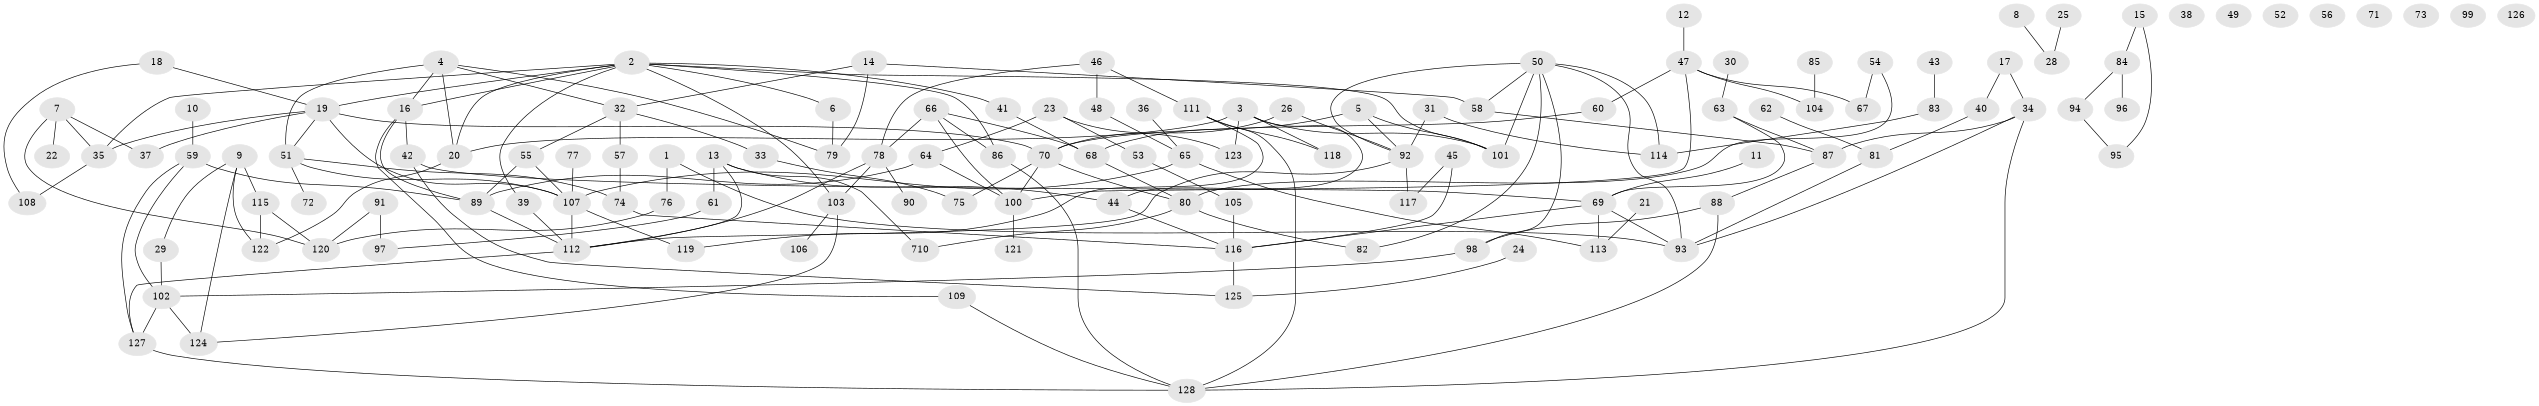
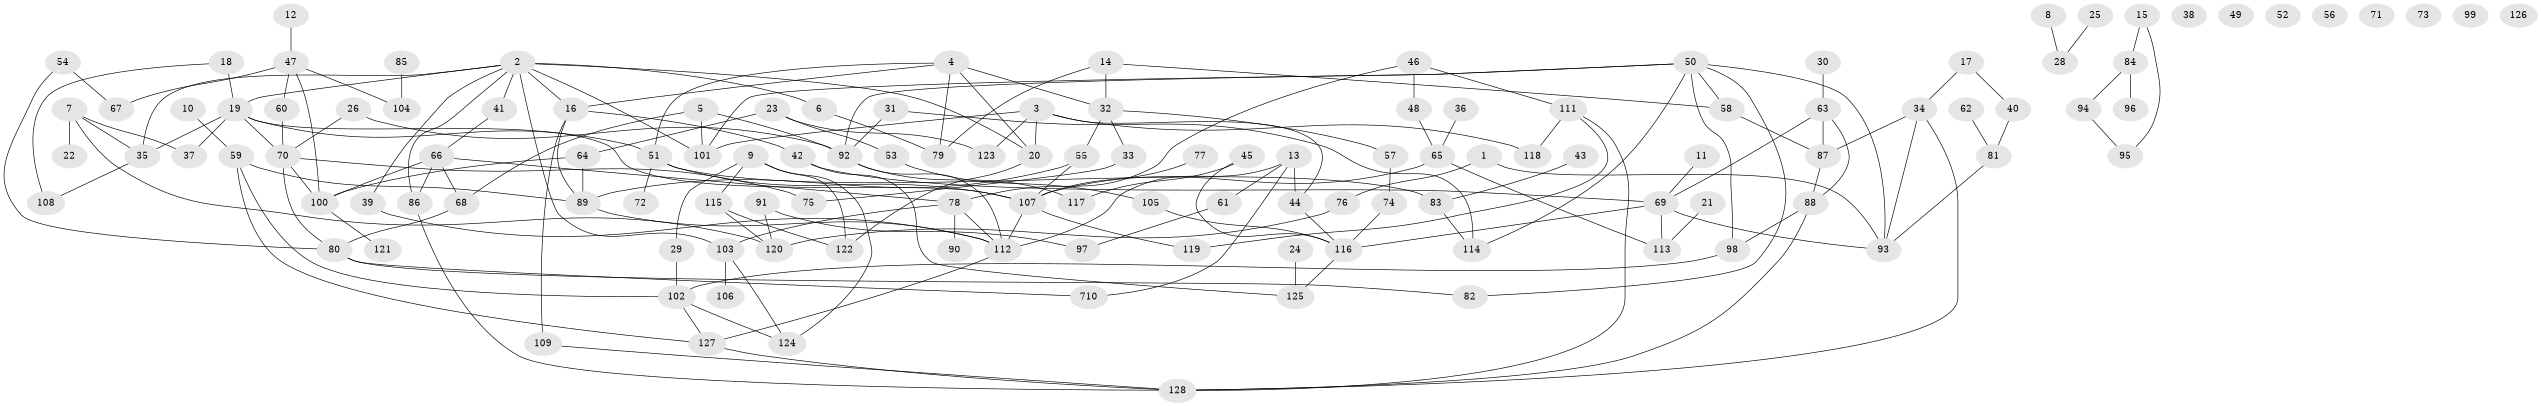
edge "41" -- "68": now "41" -- "66"
edge "63" -- "88": added
edge "51" -- "74": now "51" -- "83"
